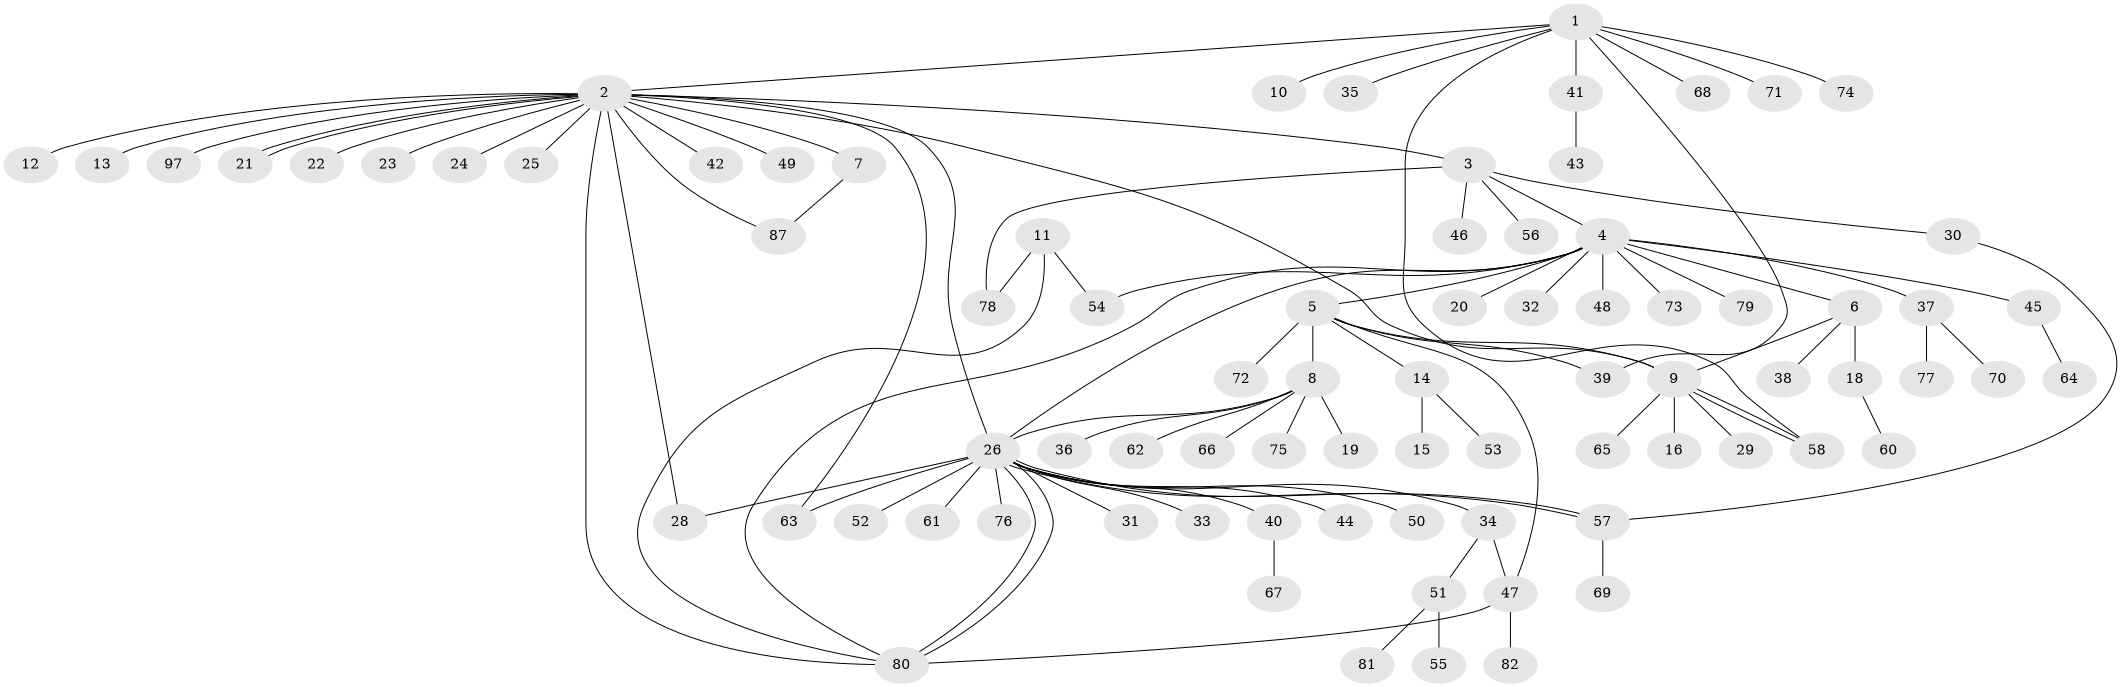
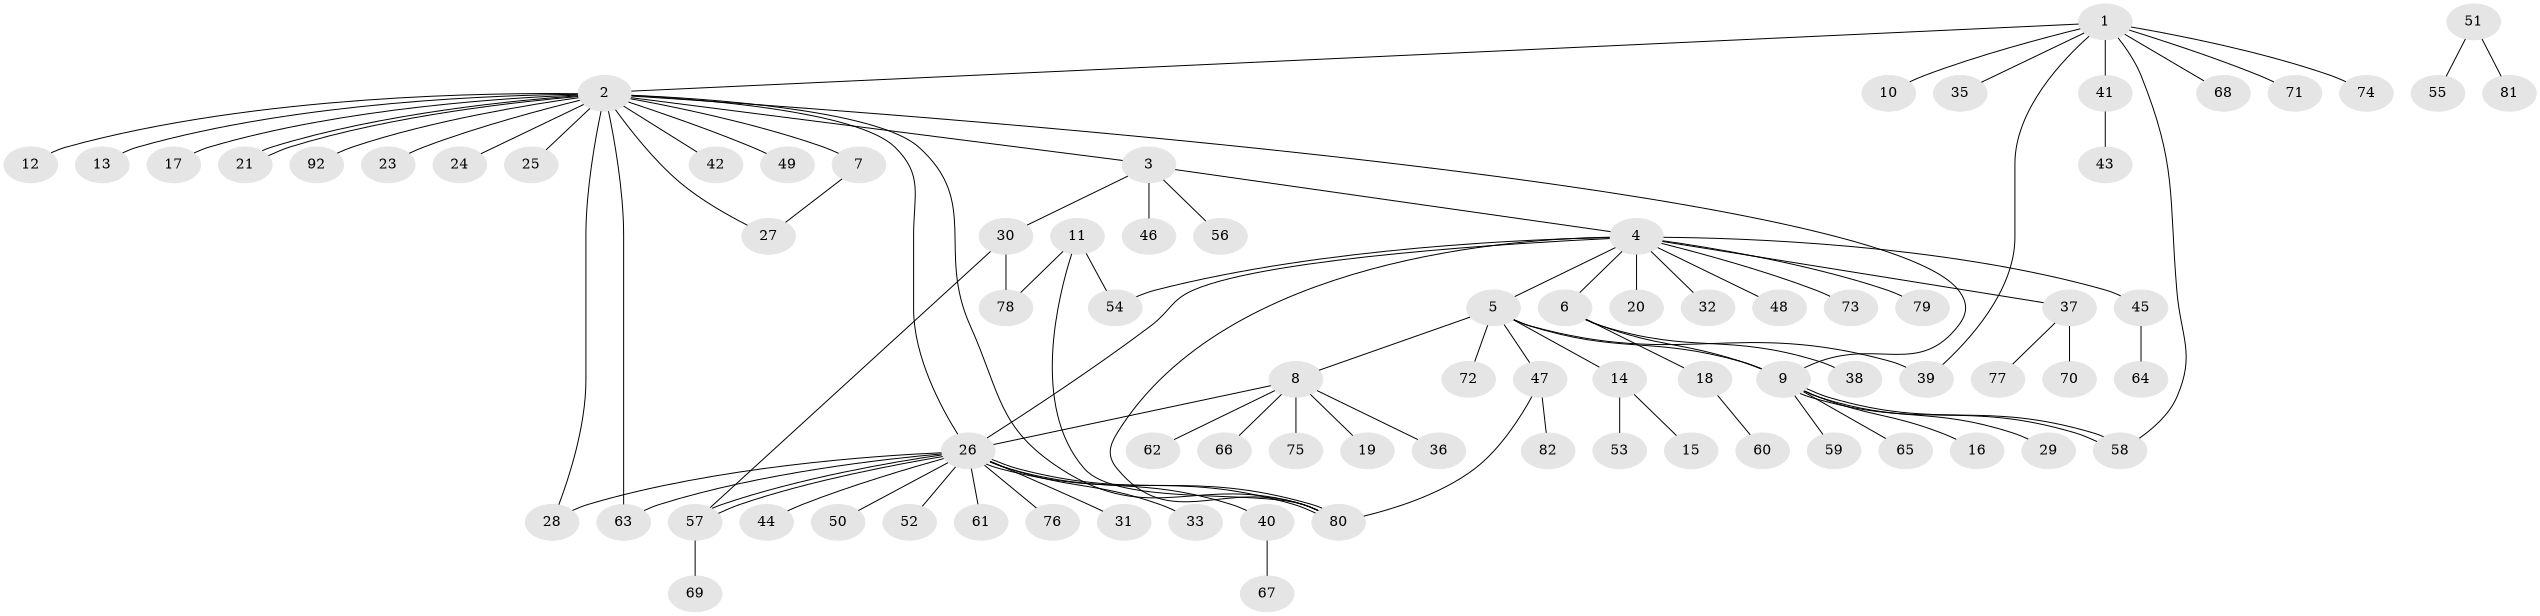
node "97": label "97" -> "17"
node "22": label "22" -> "92"
edge "3" -- "78": now "30" -- "78"
node "87": label "87" -> "27"
node "59": added
node "34": removed
